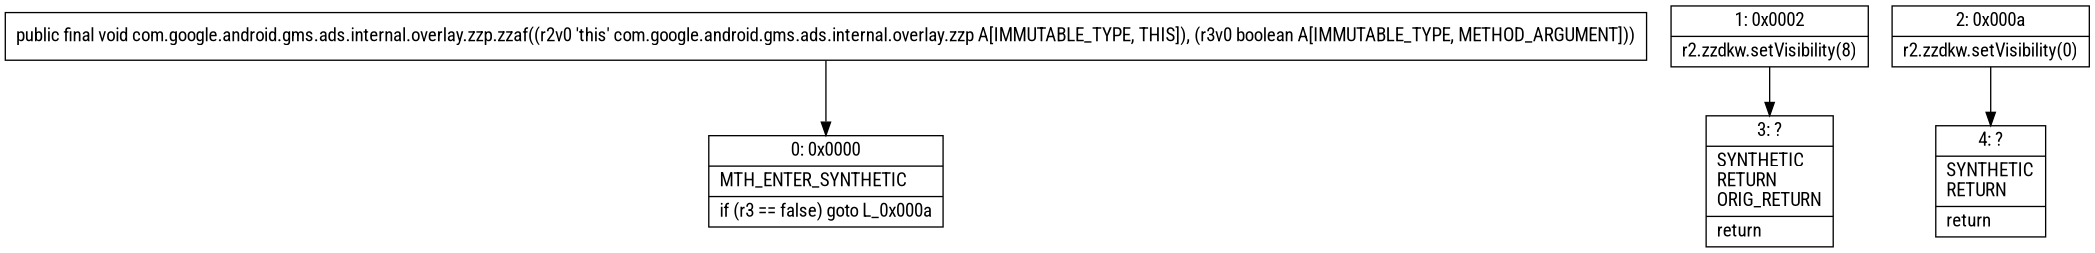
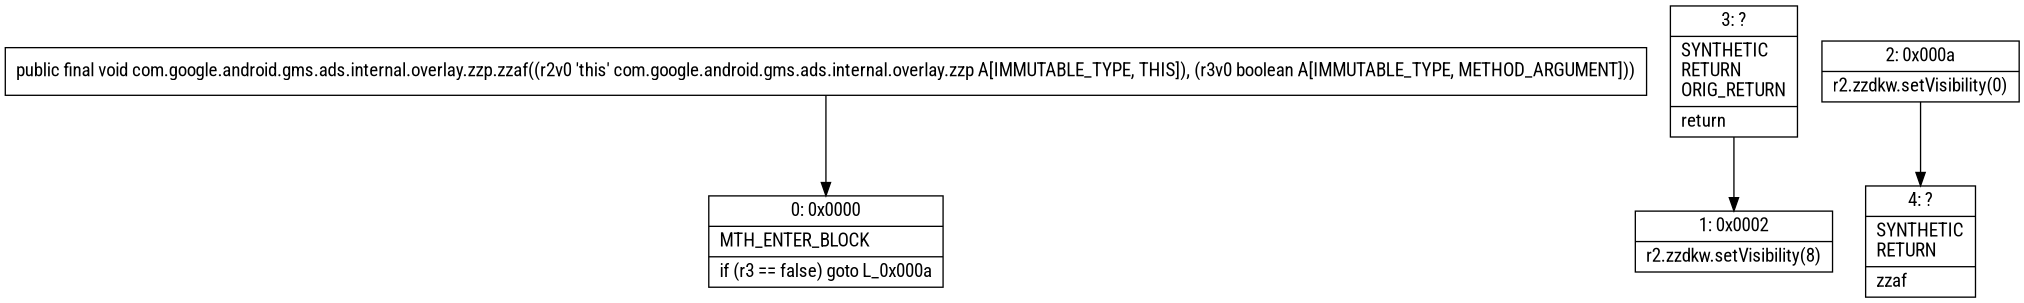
edge "1: 0x0002" -> "3: ?": reversed
node "0: 0x0000": text "MTH_ENTER_SYNTHETIC" -> "MTH_ENTER_BLOCK"
node "4: ?": text "return" -> "zzaf"
